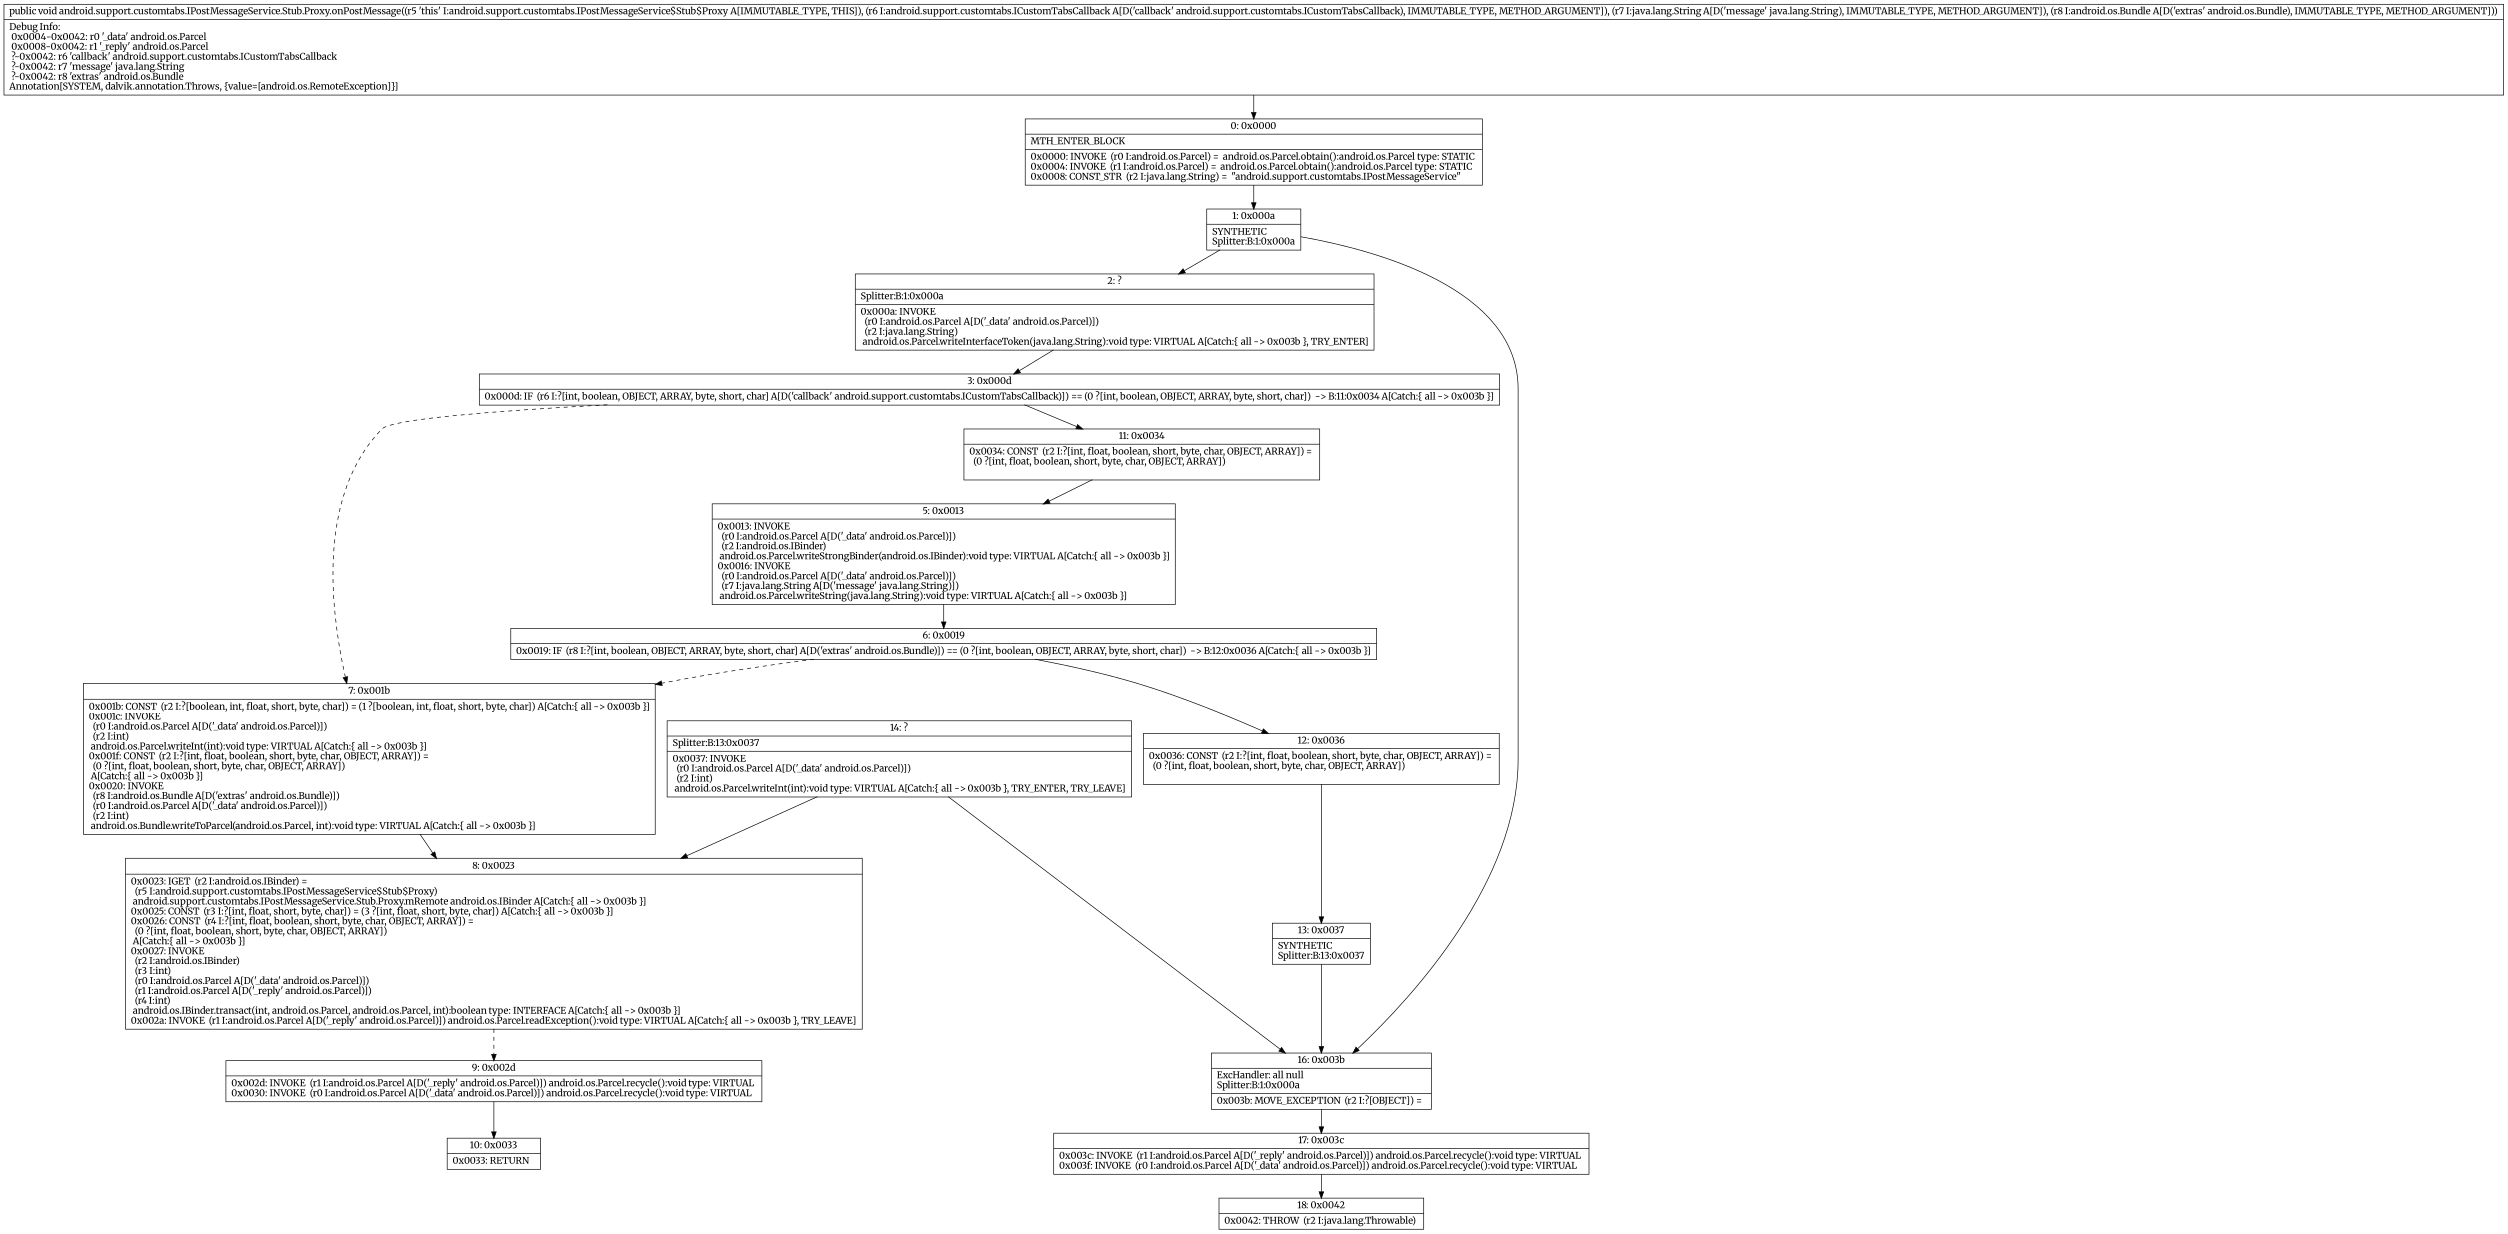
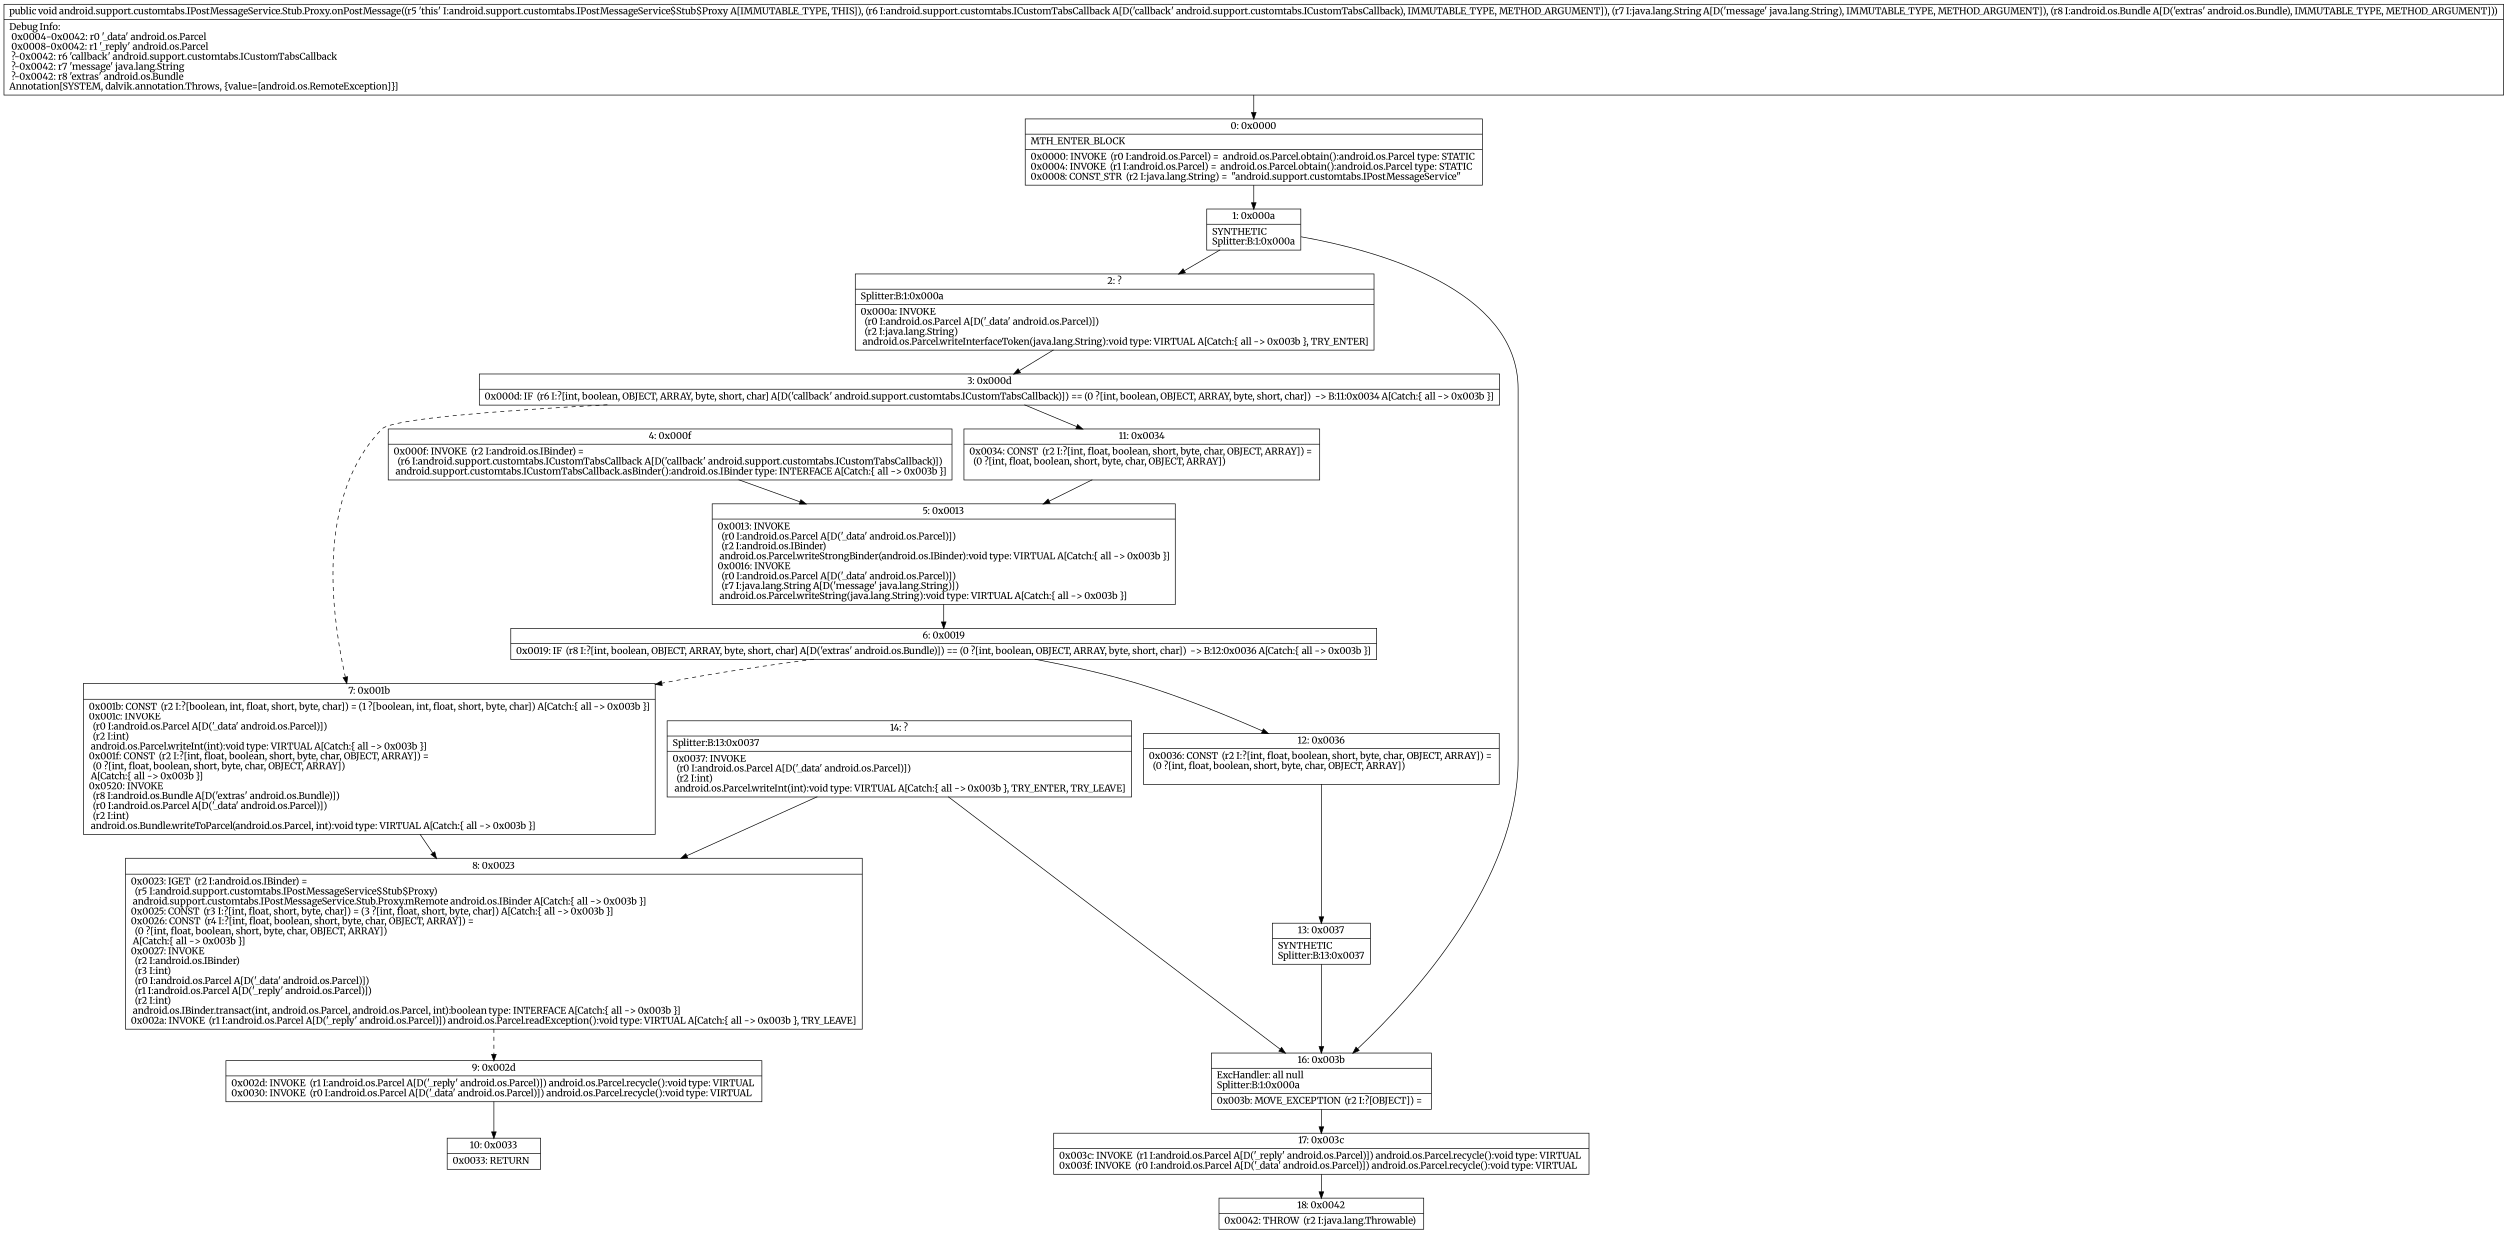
node "4: 0x000f": added
node "7: 0x001b": text "0x0020: INVOKE" -> "0x0520: INVOKE"
node "8: 0x0023": text "(r4 I:int)" -> "(r2 I:int)"
